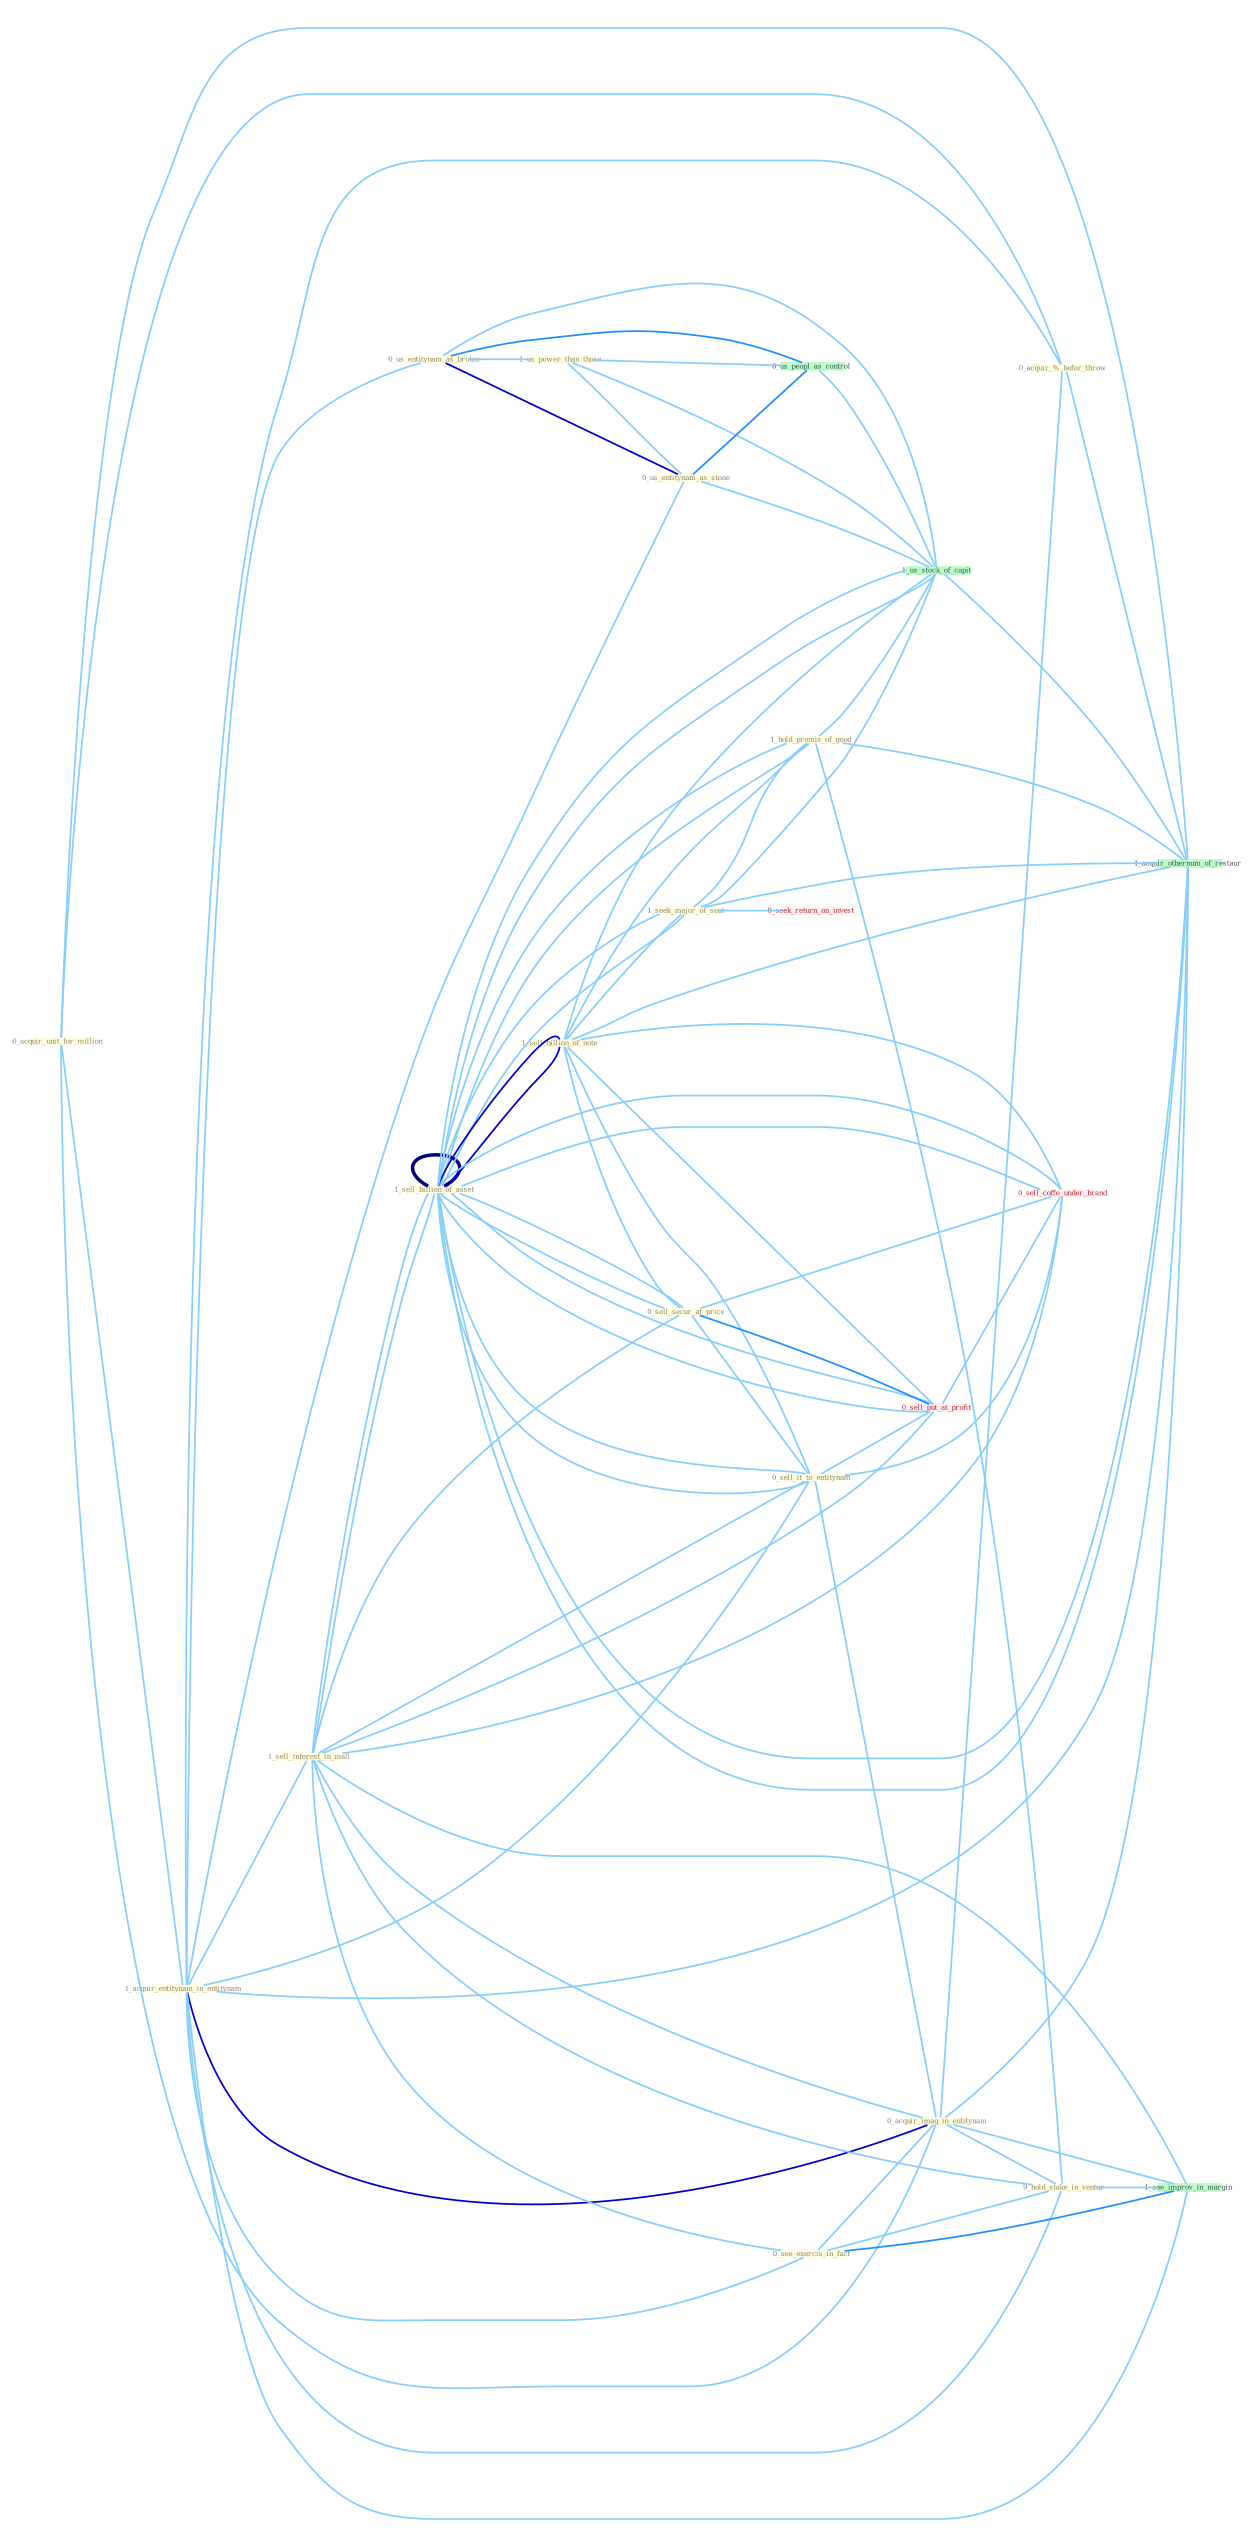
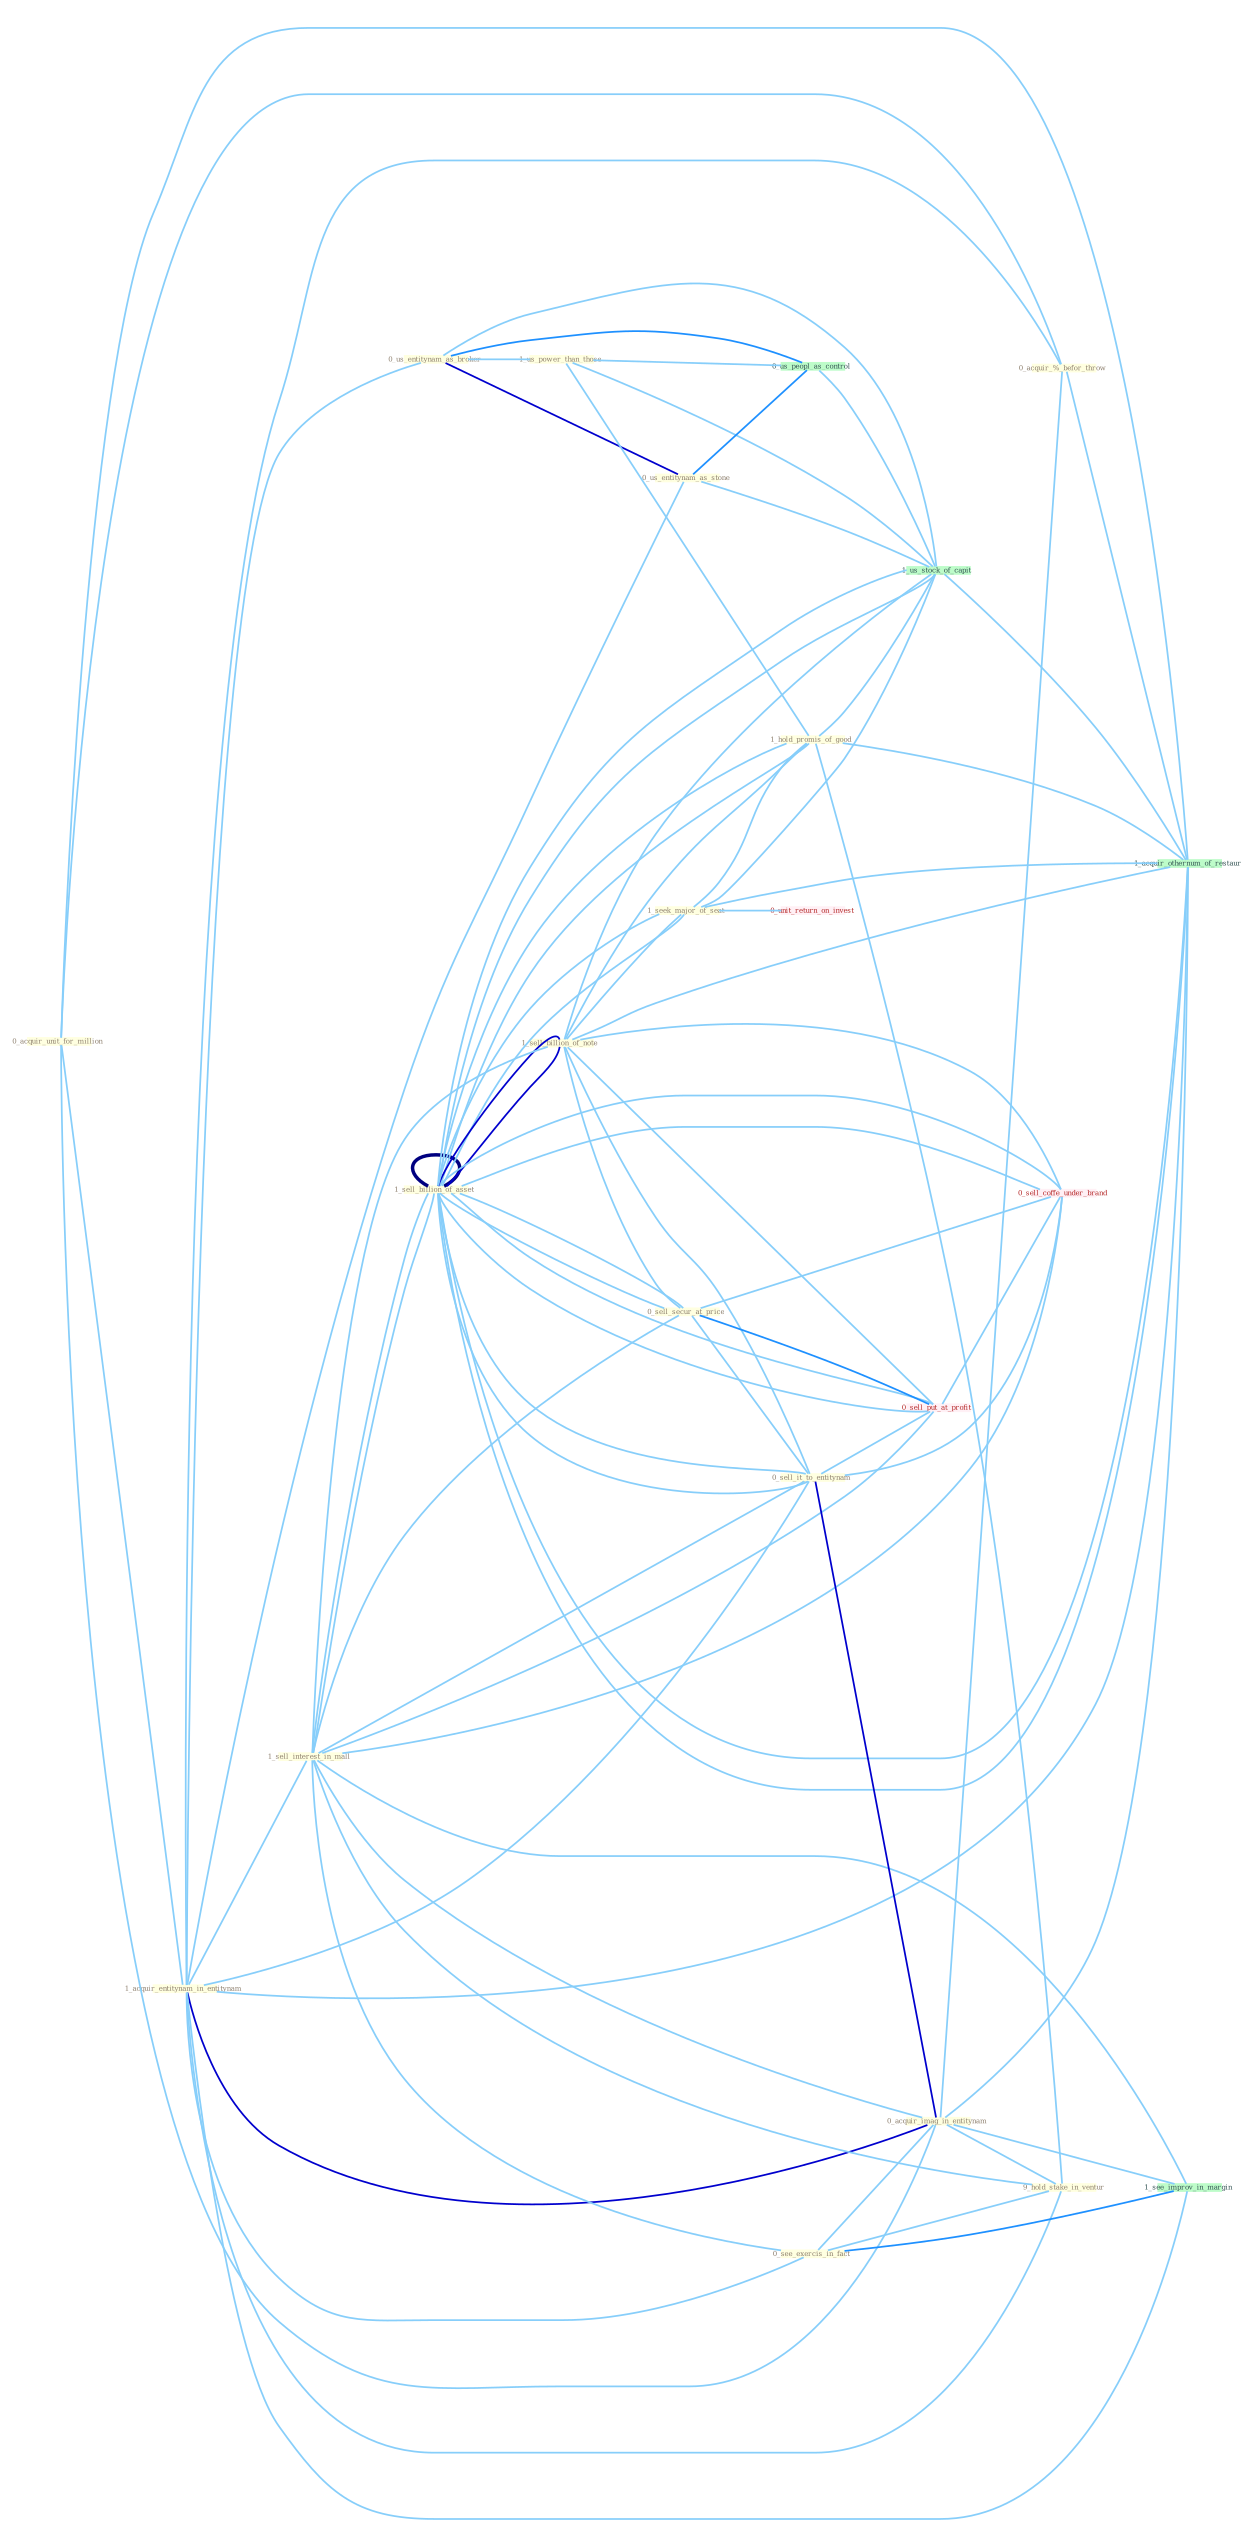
edge "1_us_power_than_those" -- "0_us_entitynam_as_stone": now "1_us_power_than_those" -- "1_hold_promis_of_good"
node "0_seek_return_on_invest": label "0_seek_return_on_invest" -> "0_unit_return_on_invest"
edge "1_sell_billion_of_note" -- "1_sell_interest_in_mall": added
edge "0_sell_it_to_entitynam" -- "0_acquir_imag_in_entitynam": color #87cefa -> #0000cd
edge "9_hold_stake_in_ventur" -- "1_see_improv_in_margin": removed
